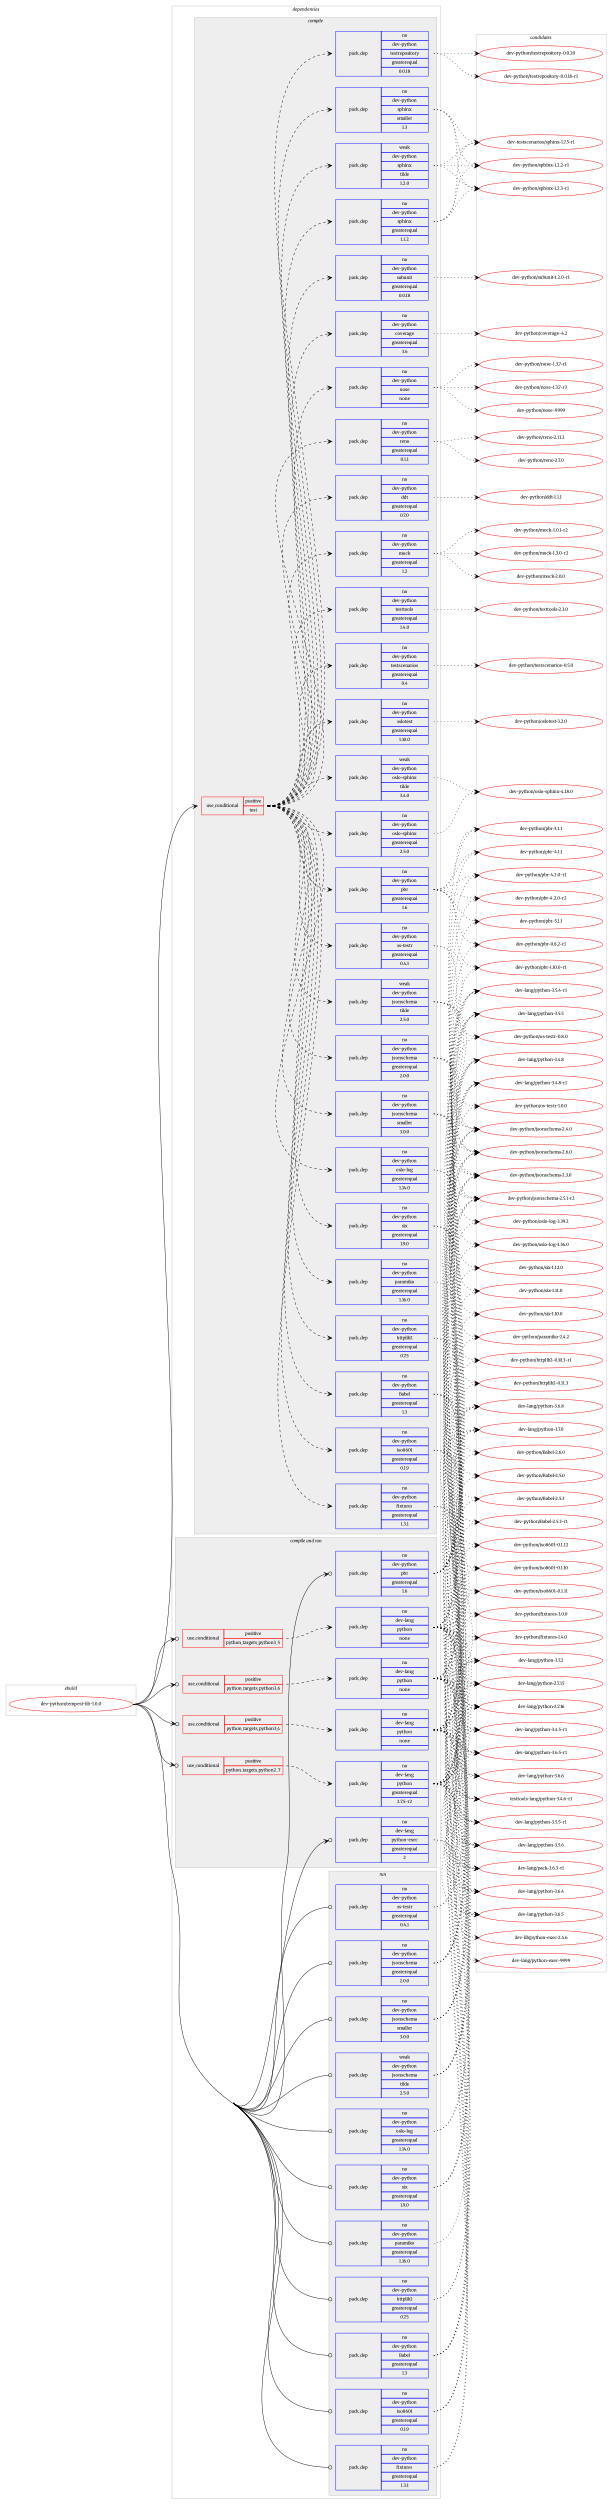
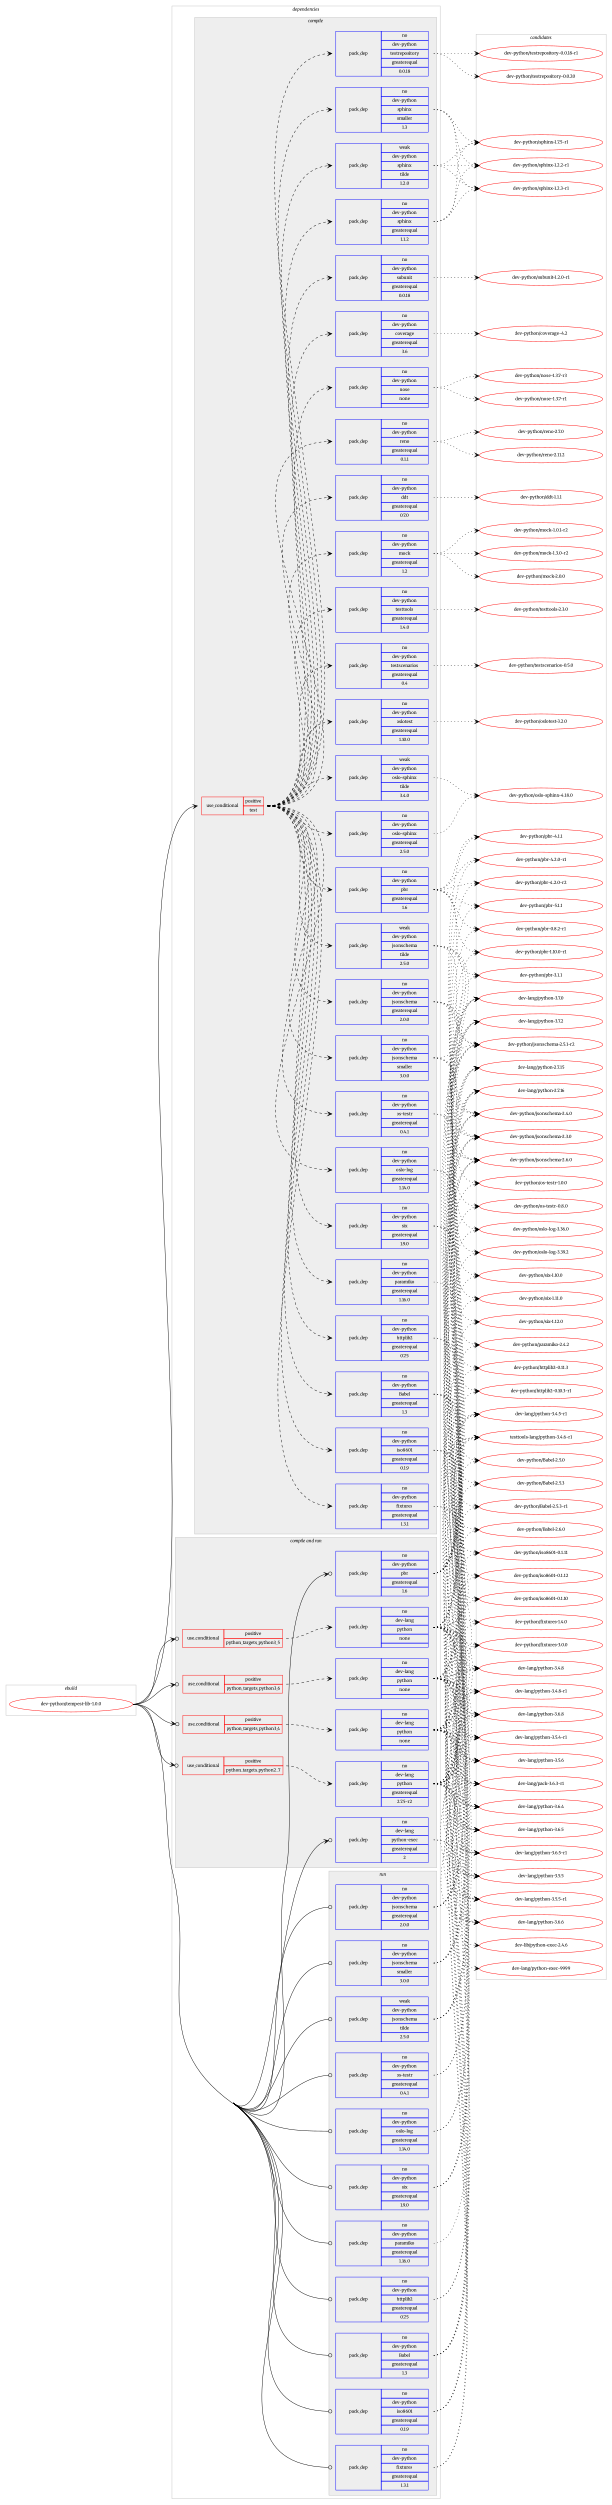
node "dev-testscenarios/sphinx-1.7.5-r1": label "dev-testscenarios/sphinx-1.7.5-r1" -> "dev-python/sphinx-1.7.5-r1"
node "dev-python/nose-9999": removed
